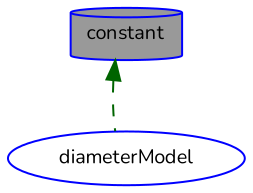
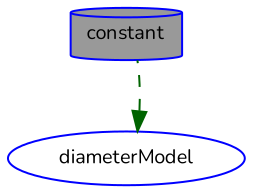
edge "diameterModel" -> "constant": reversed
